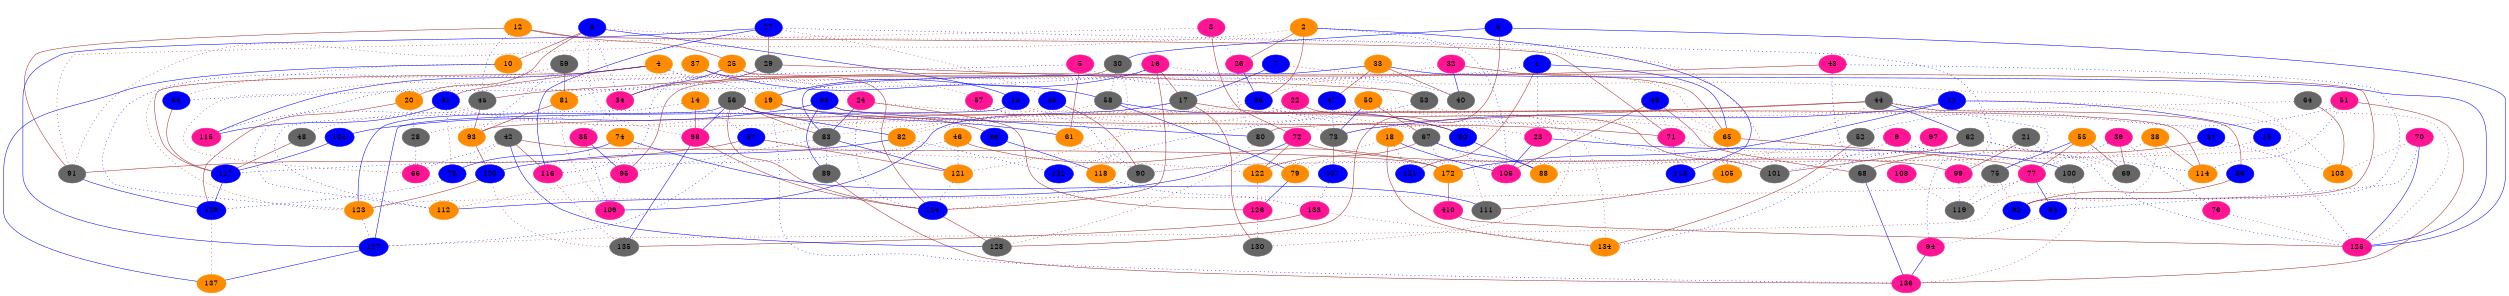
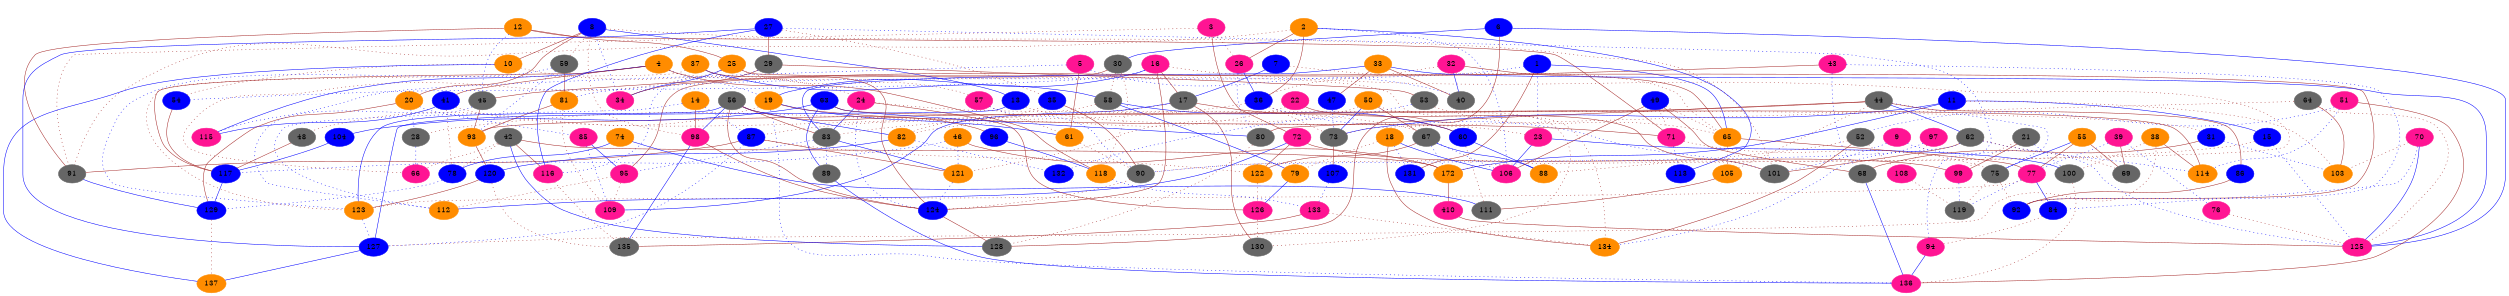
edge "4" -- "118": added
edge "34" -- "85": now "20" -- "85"
edge "42" -- "66": color blue -> brown
edge "89" -- "136": color brown -> blue
